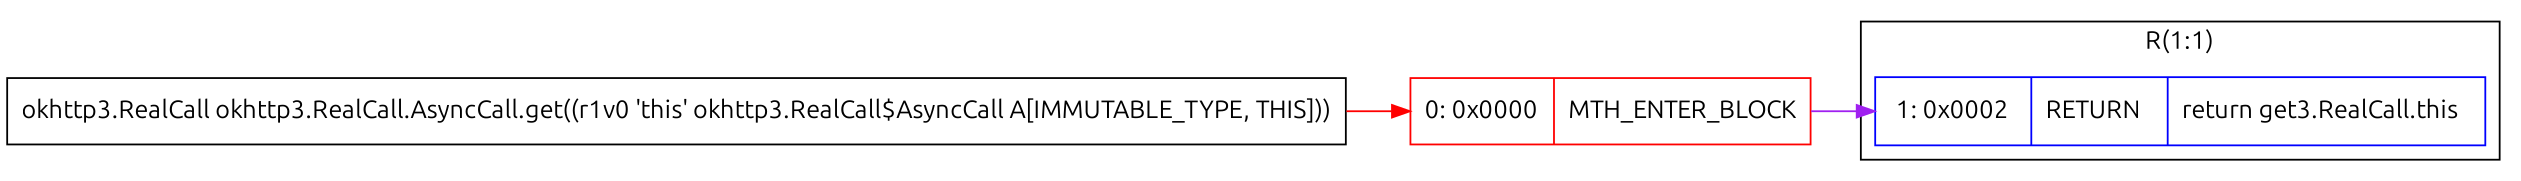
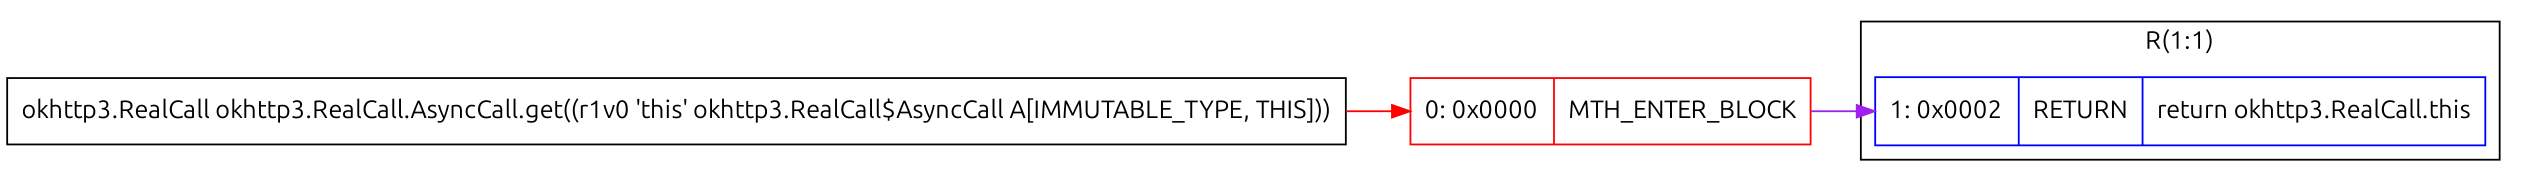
node "1: 0x0002": text "return get3.RealCall.this" -> "return okhttp3.RealCall.this"
